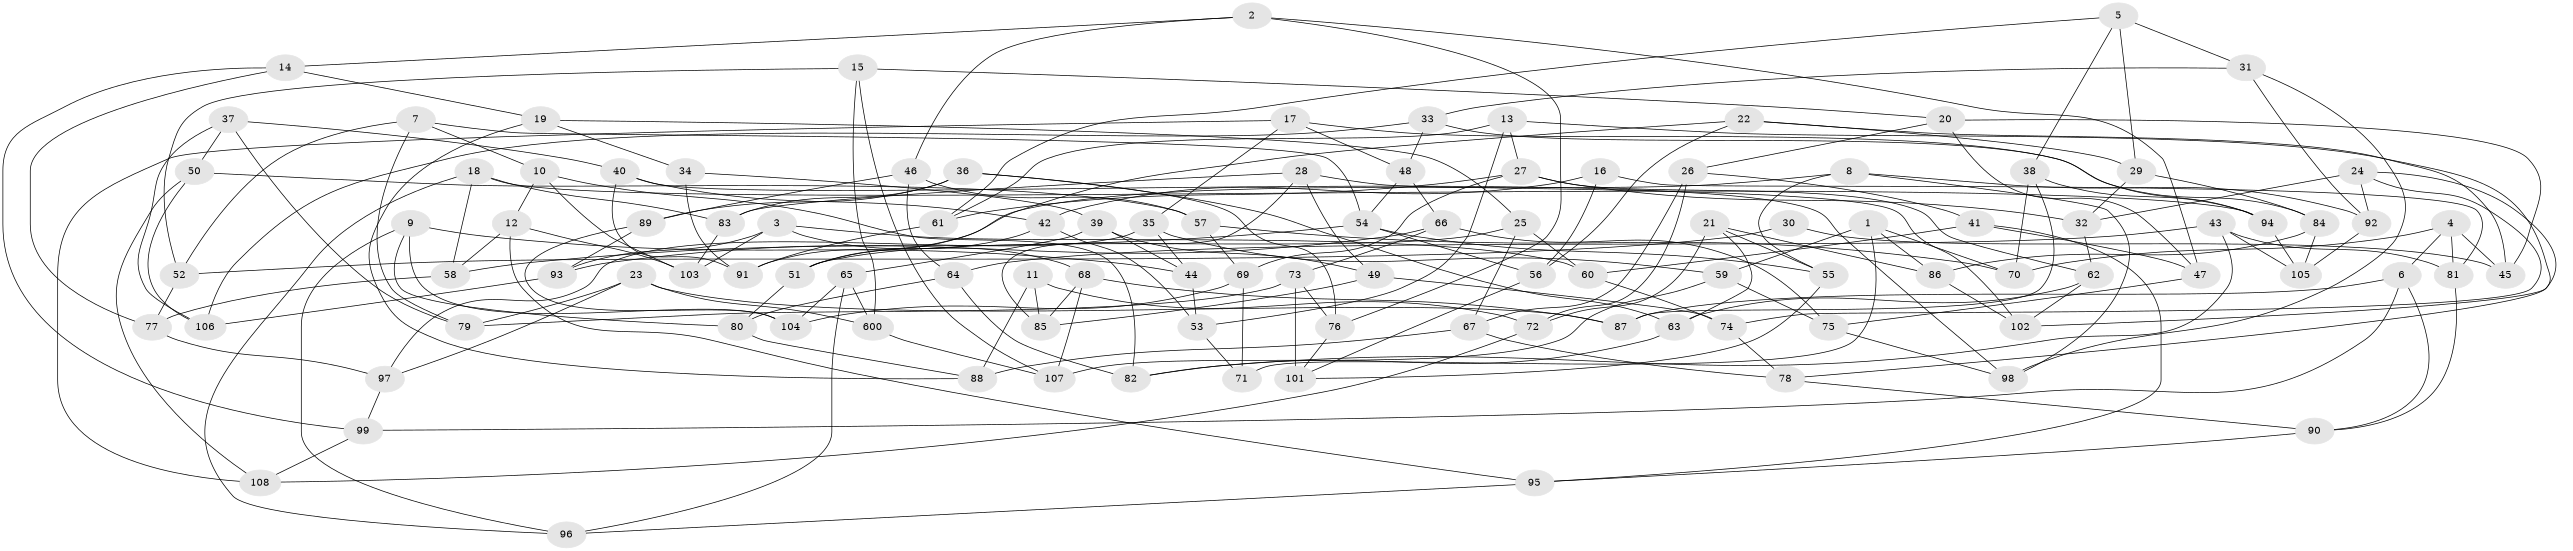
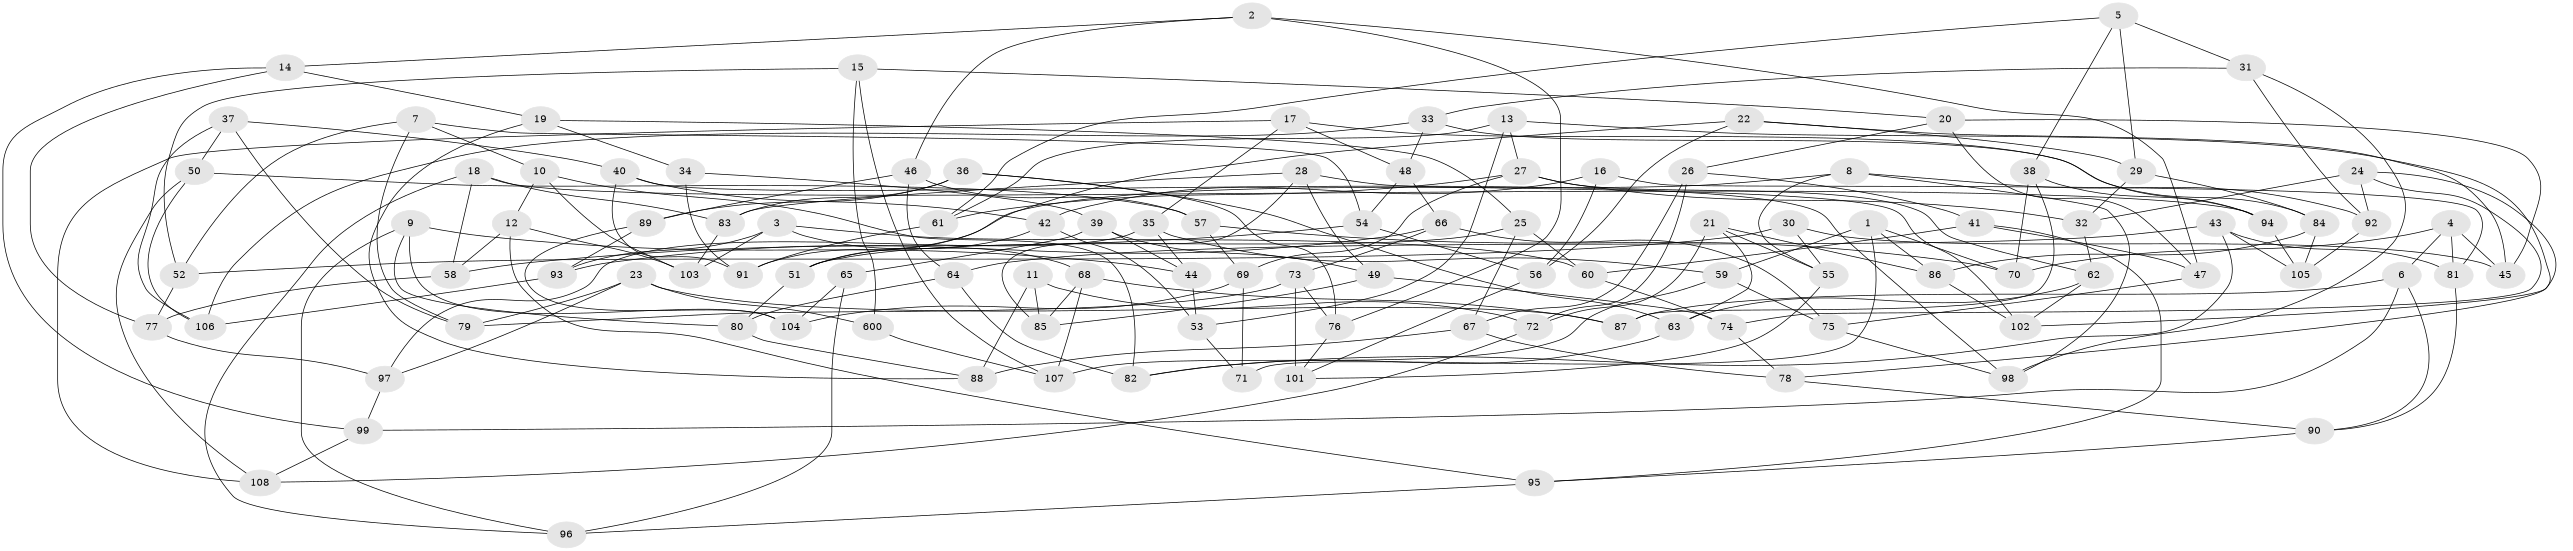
edge "54" -- "55": now "30" -- "55"
edge "65" -- "600": removed
